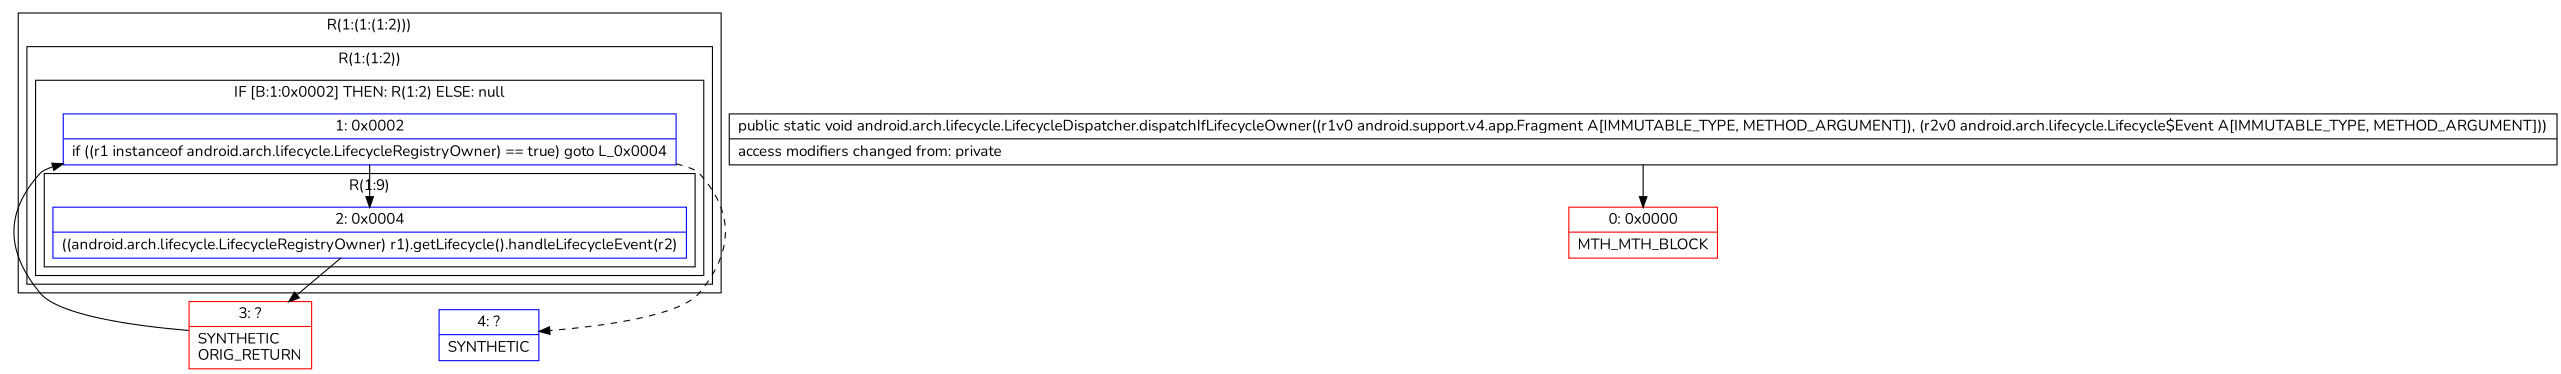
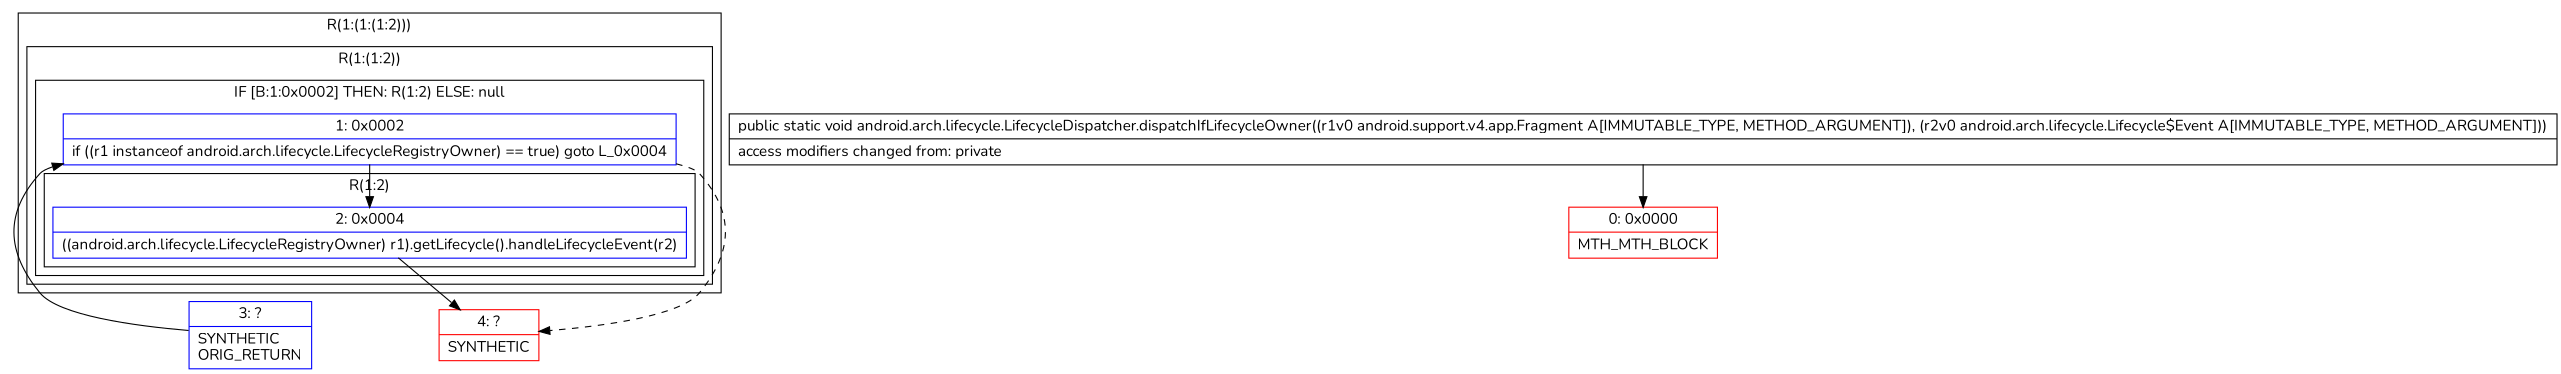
cluster "R(1:9)": label "R(1:9)" -> "R(1:2)"
edge "2: 0x0004" -> "3: ?": now "2: 0x0004" -> "4: ?"
node "3: ?": color red -> blue
node "4: ?": color blue -> red
